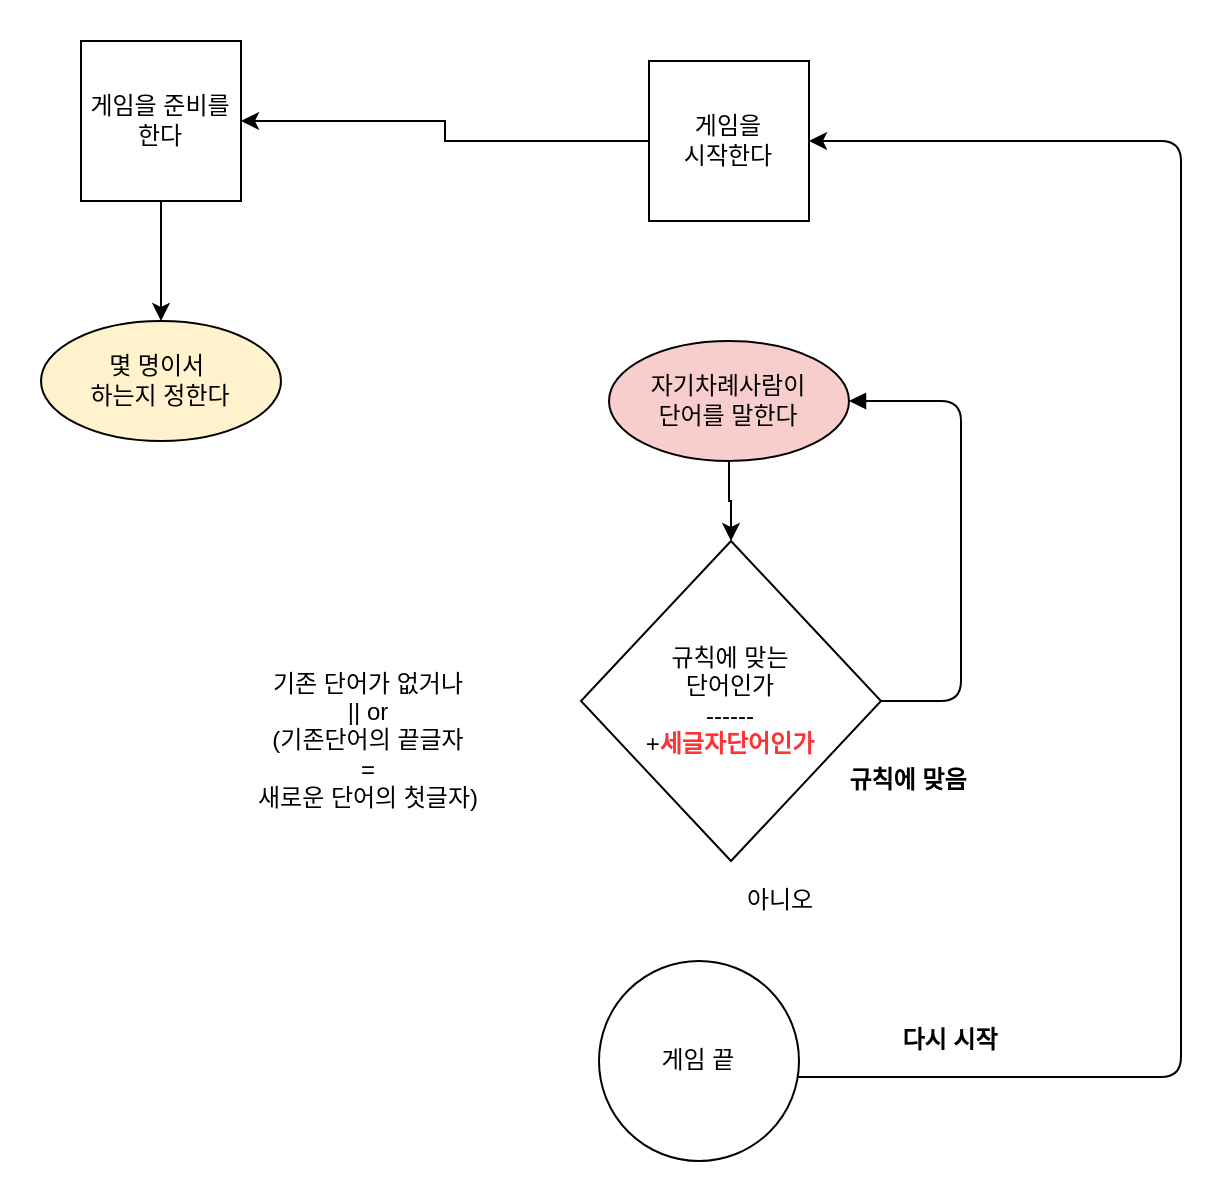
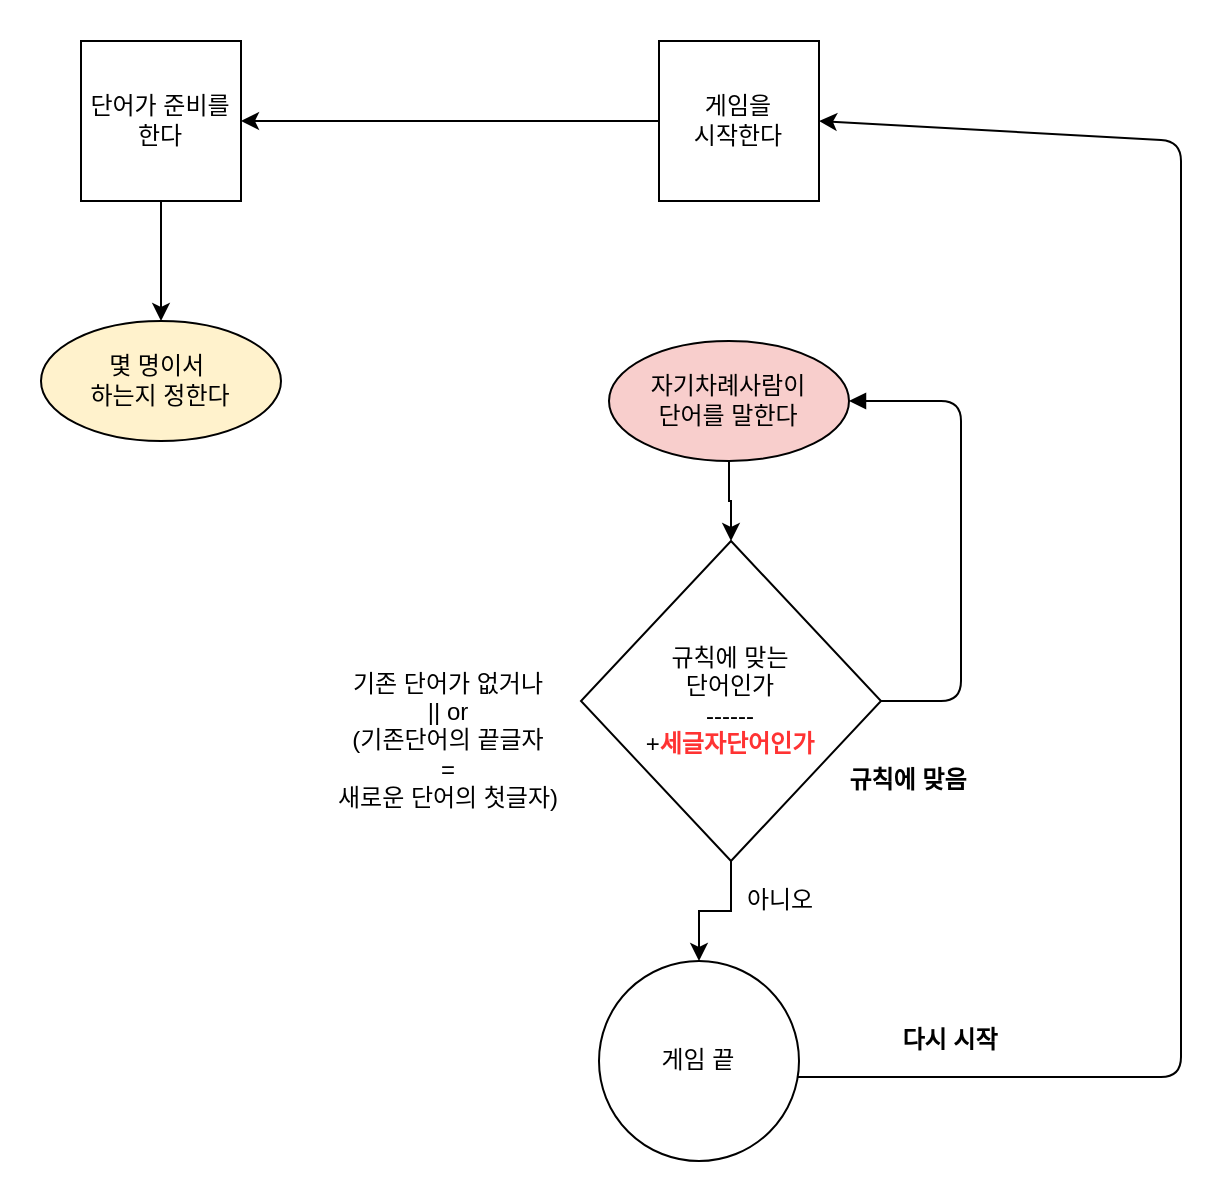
node "게임을 준비를한다": label "게임을 준비를한다" -> "단어가 준비를한다"
node "게임을 시작한다": moved (729, 141) -> (739, 121)
node "기존 단어가 없거나 || or (기존단어의 끝글자 = 새로운 단어의 첫글자)": moved (369, 741) -> (449, 741)
edge "규칙에 맞는 단어인가 ------ +세글자단어인가" -> "게임 끝": added
